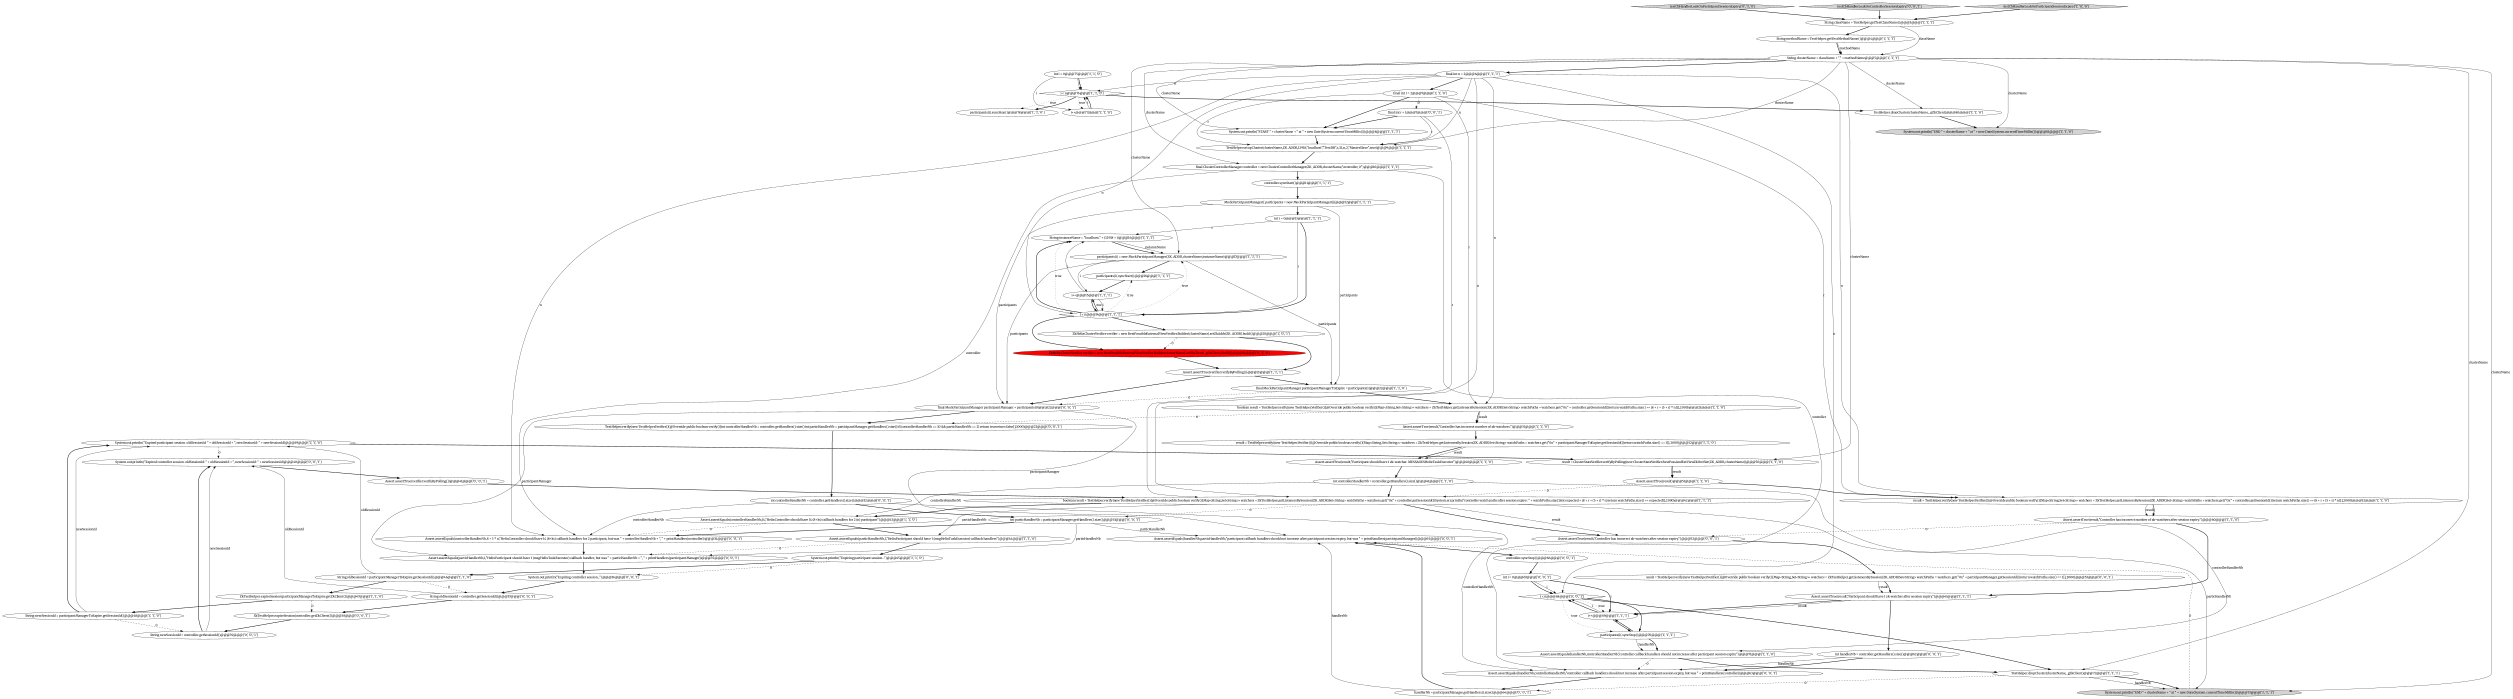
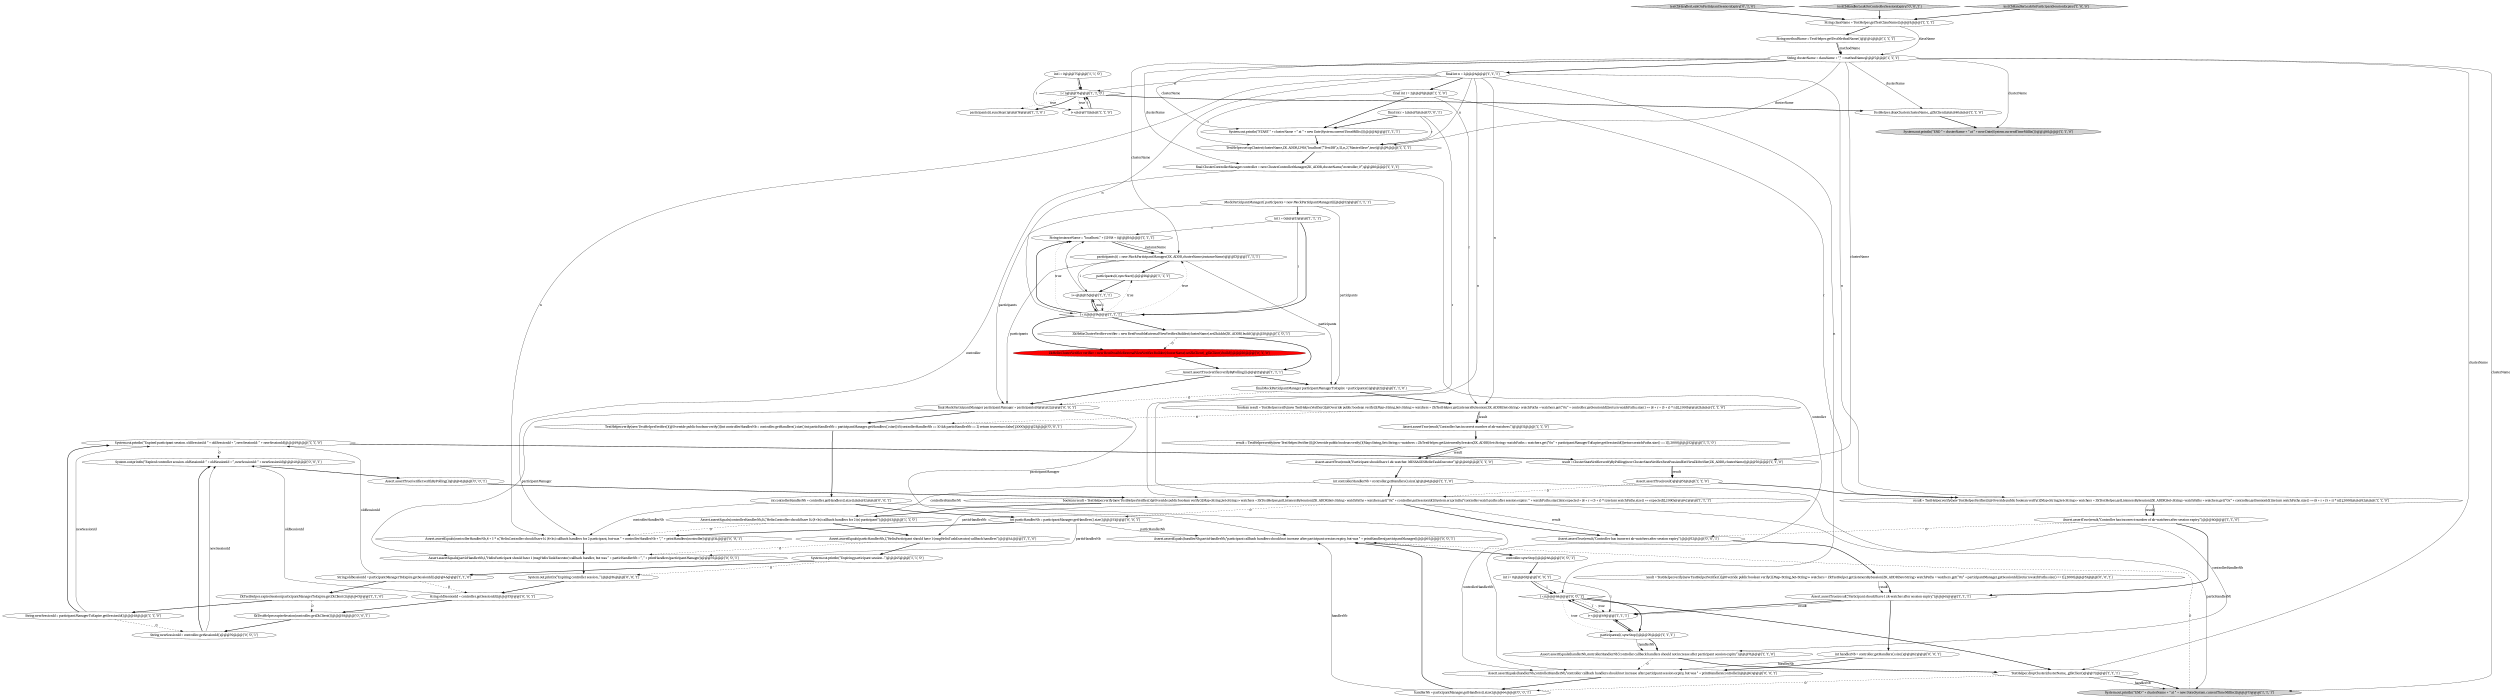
edge "final int r = 2@@@7@@@['1', '1', '0']" -> "final int r = 1@@@7@@@['0', '0', '1']": removed, label "0"
node "controller.syncStart()@@@11@@@['1', '1', '1']": removed
edge "int i = 0@@@67@@@['0', '0', '1']" -> "i++@@@69@@@['1', '1', '1']": style bold -> solid
